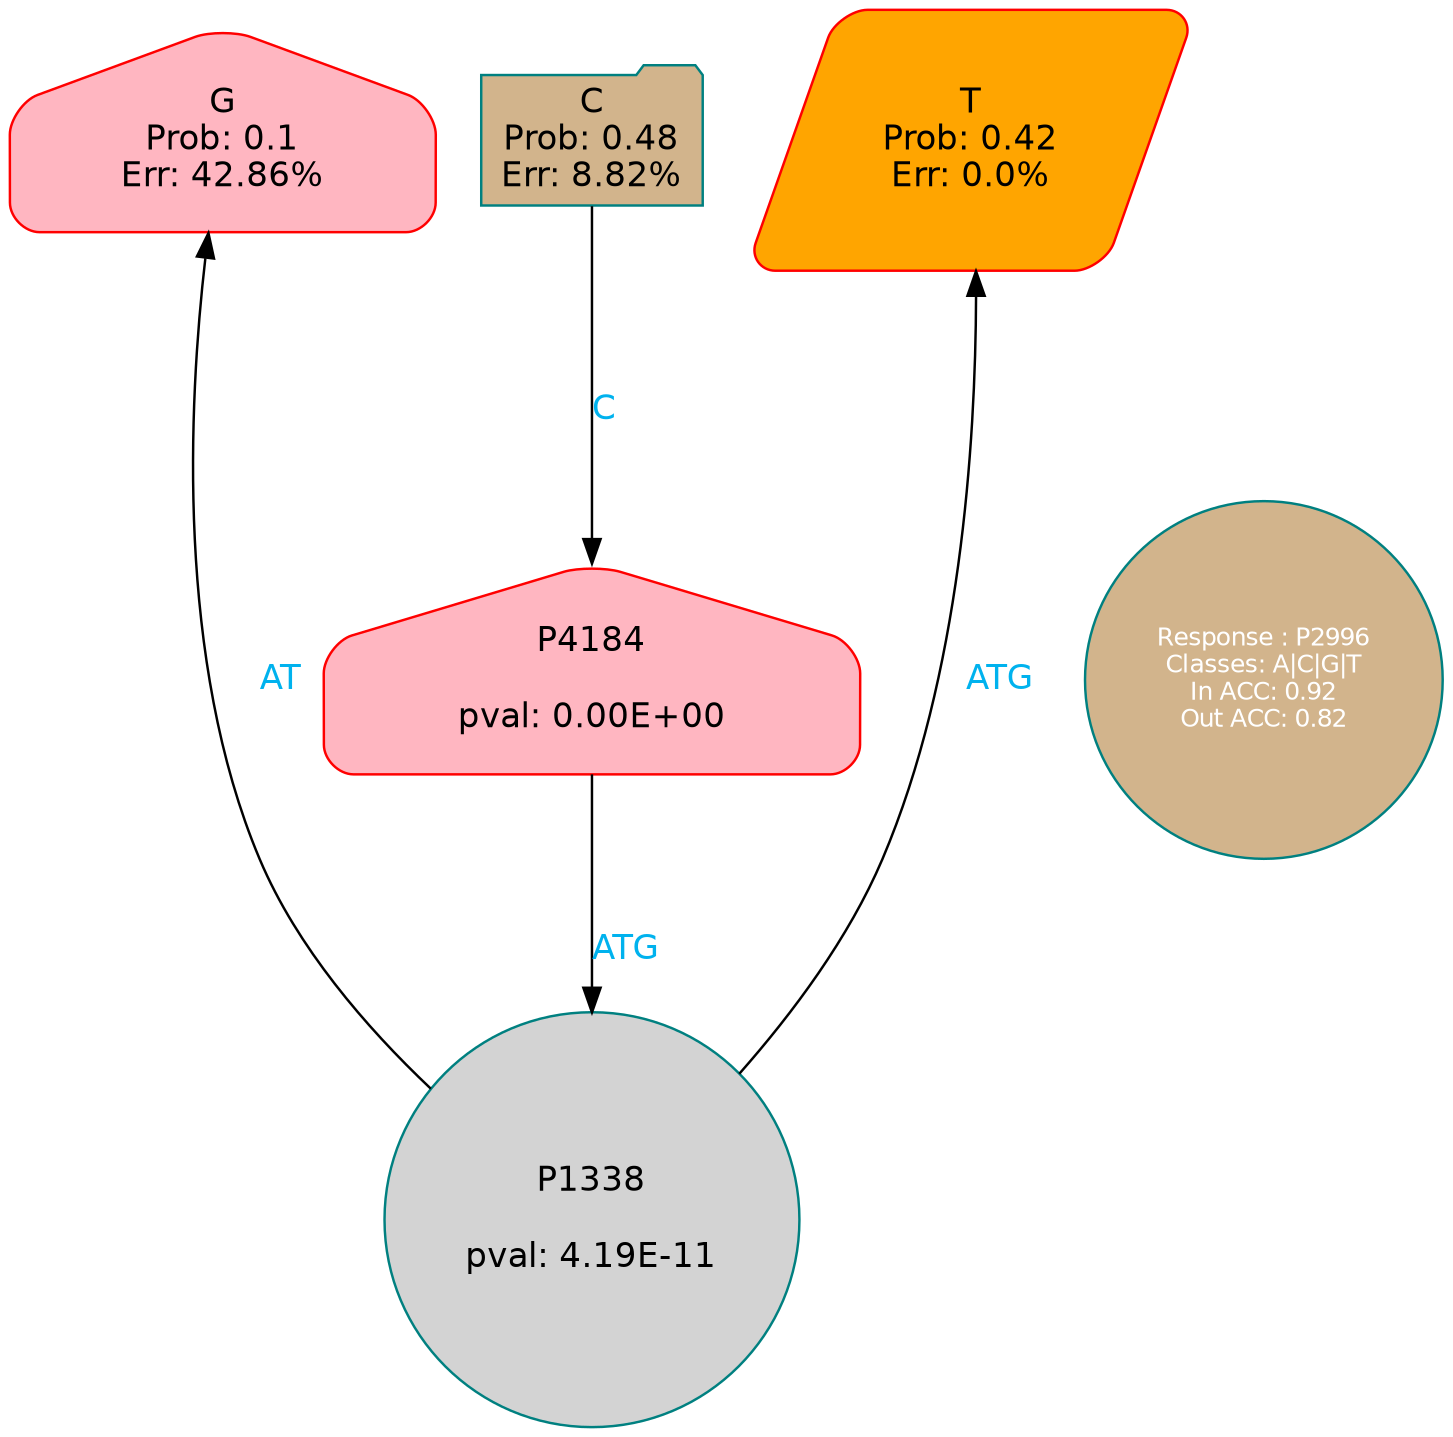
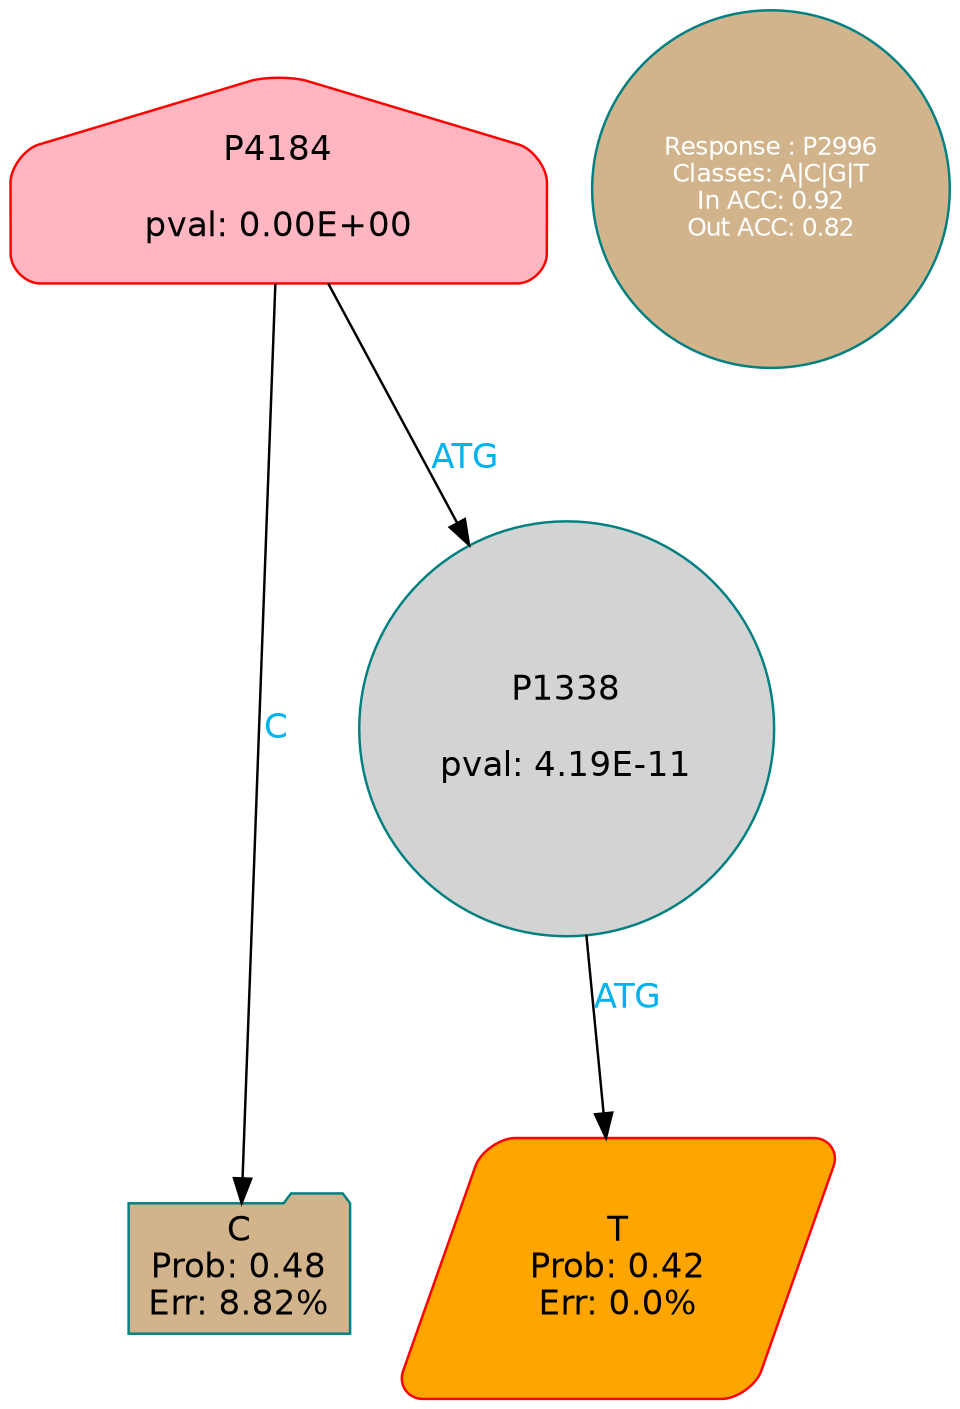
node "G Prob: 0.1 Err: 42.86%": removed
edge "C Prob: 0.48 Err: 8.82%" -> "P4184 pval: 0.00E+00": reversed
